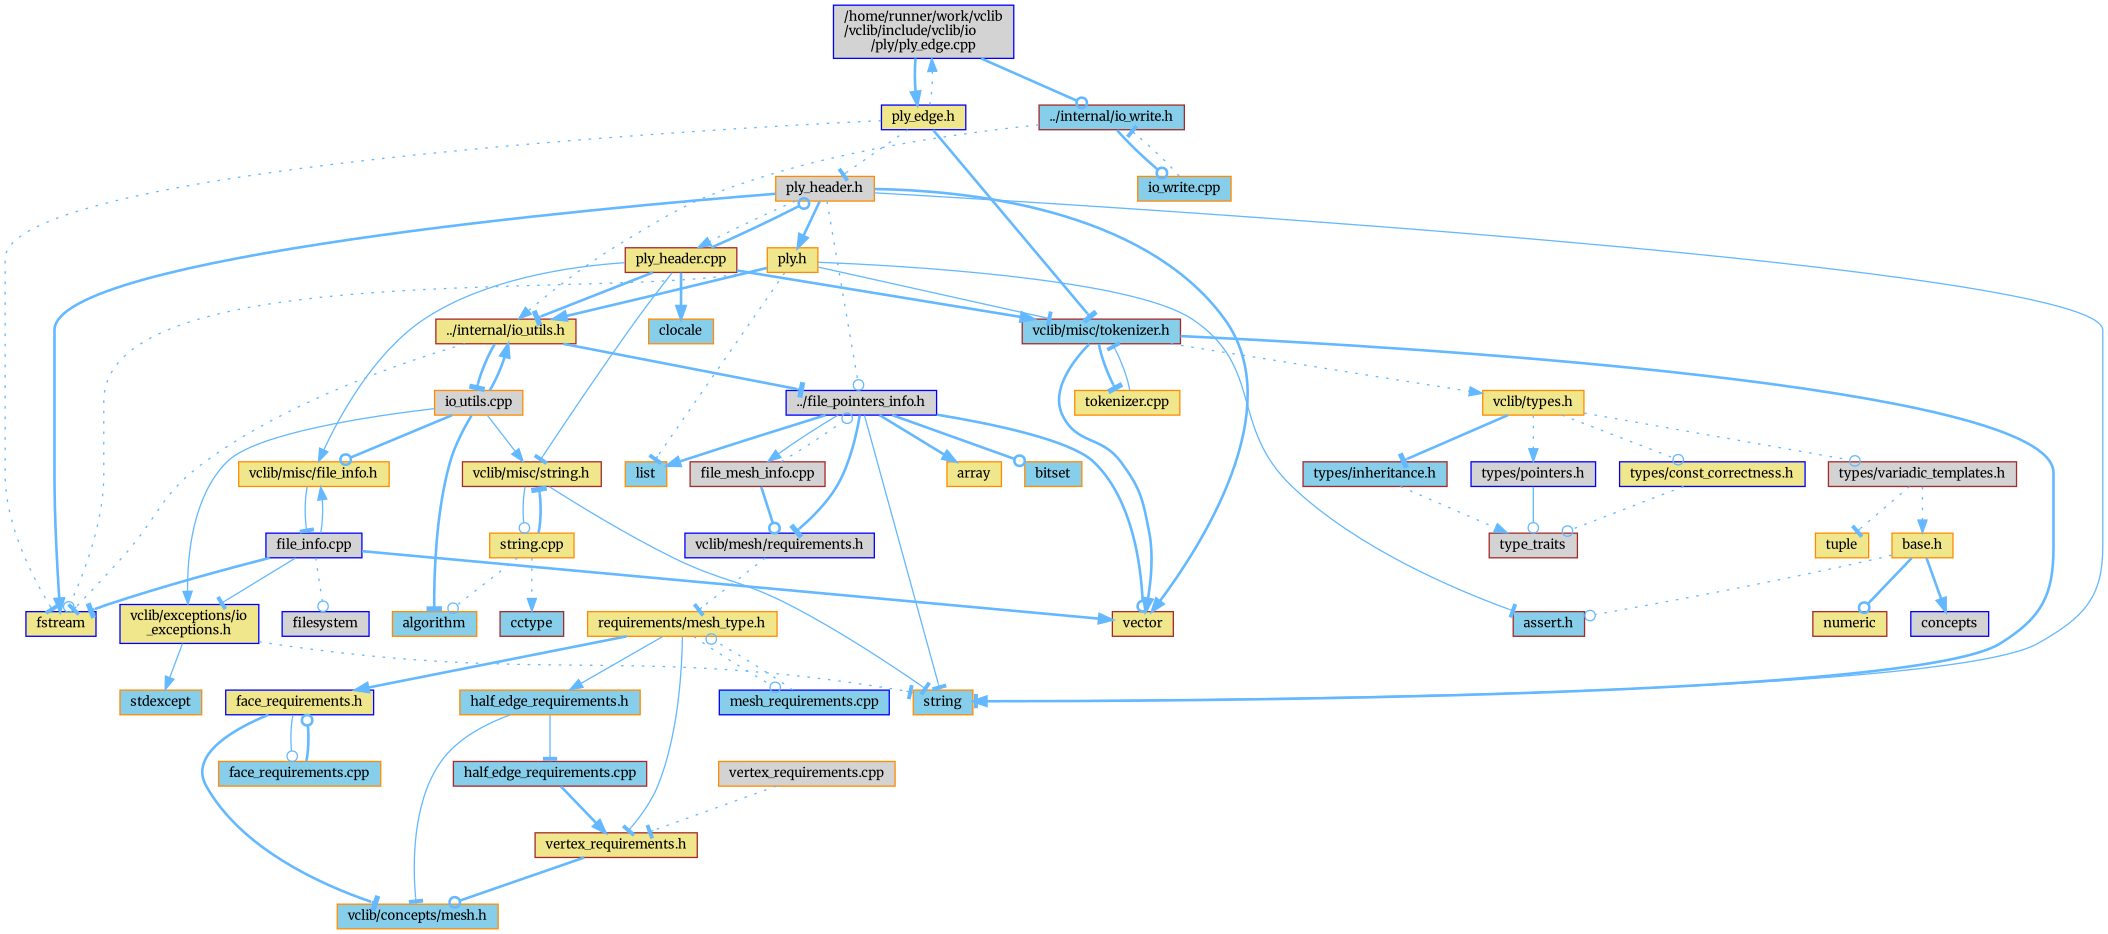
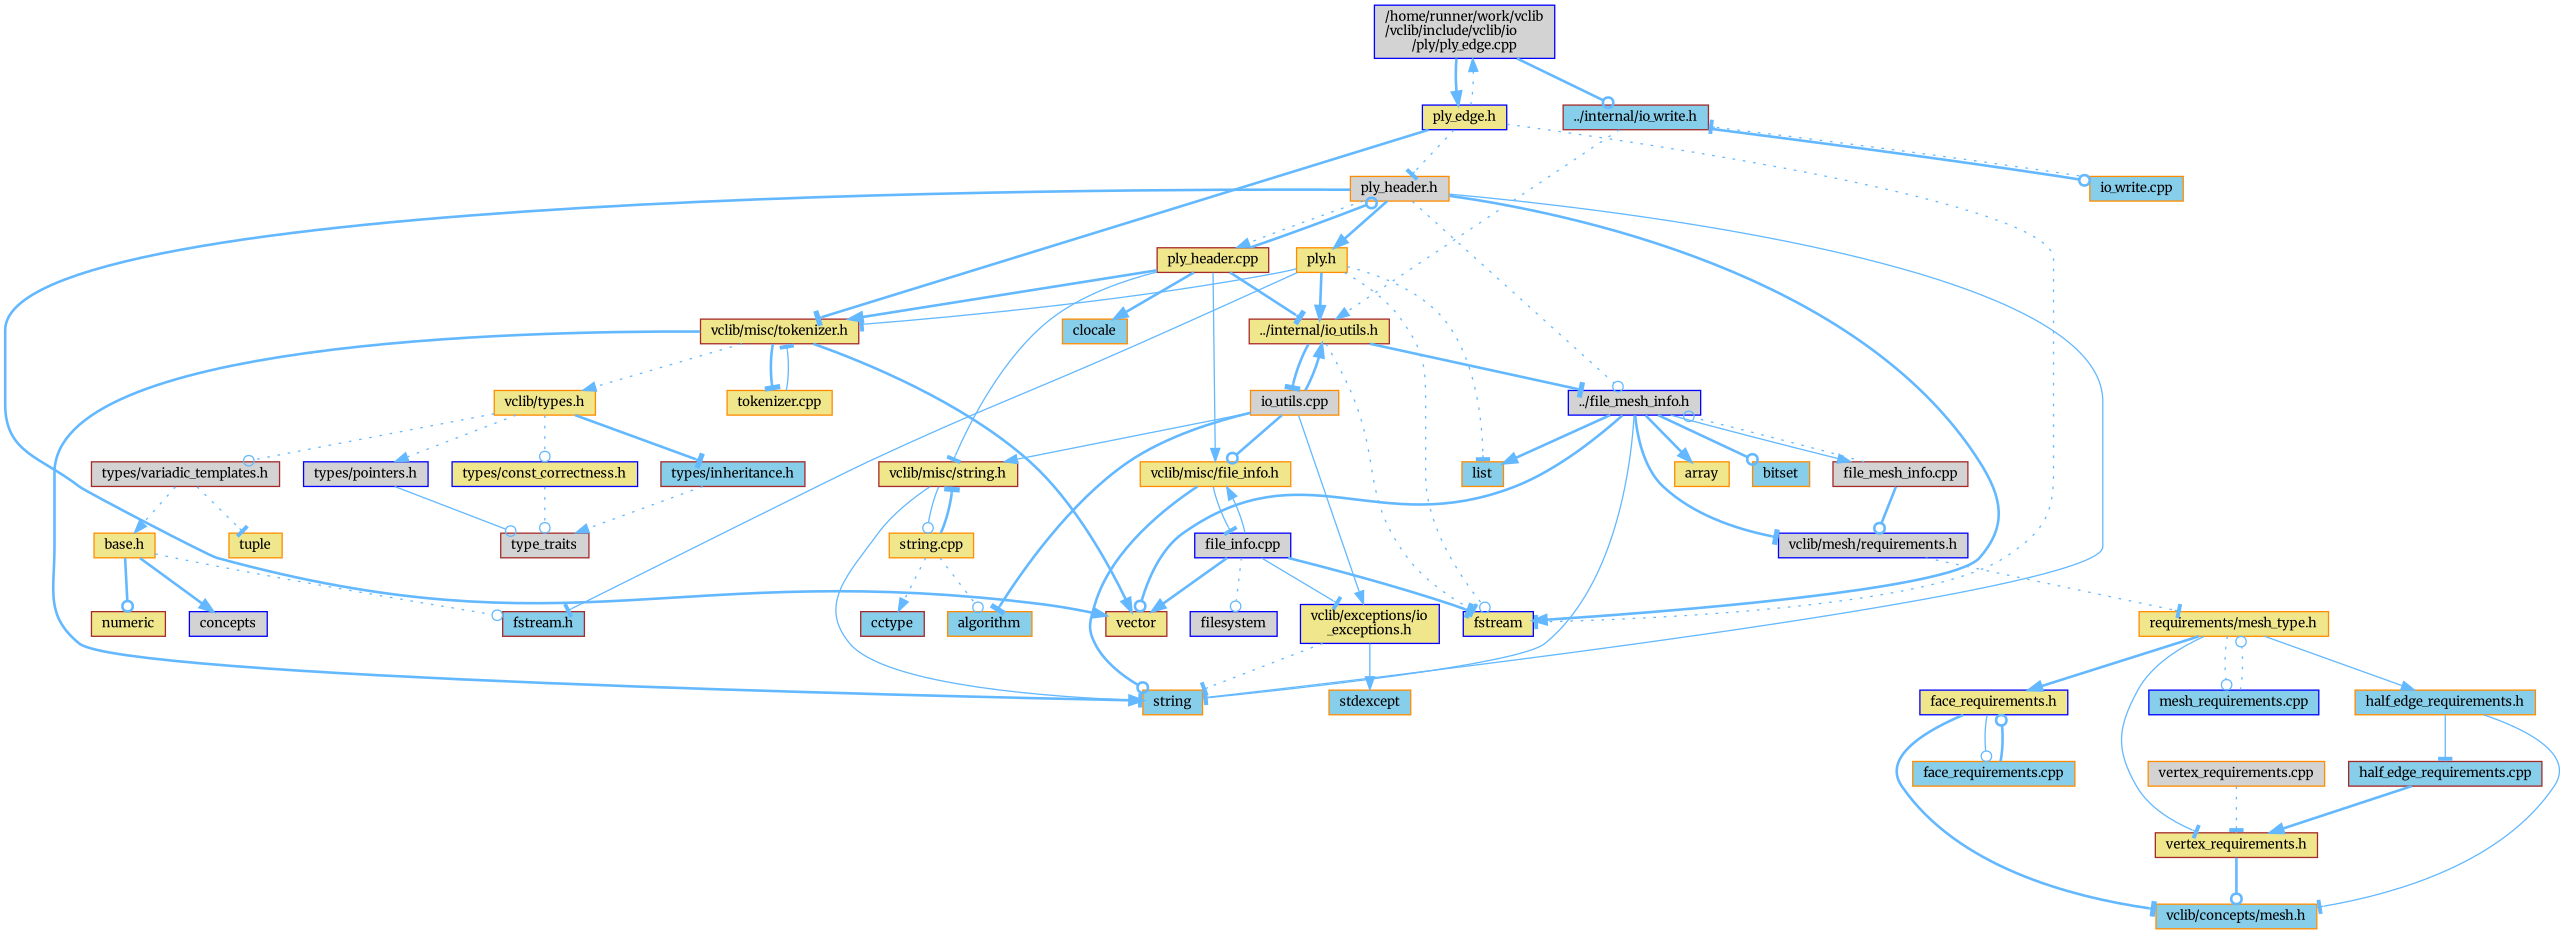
node "vclib/misc/tokenizer.h": fillcolor skyblue -> khaki
node "../file_pointers_info.h": label "../file_pointers_info.h" -> "../file_mesh_info.h"
edge "vclib/misc/file_info.h" -> "string": added
node "assert.h": label "assert.h" -> "fstream.h"
